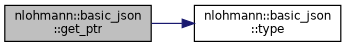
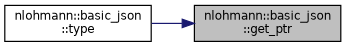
edge "nlohmann::basic_json ::get_ptr" -> "nlohmann::basic_json ::type": reversed
